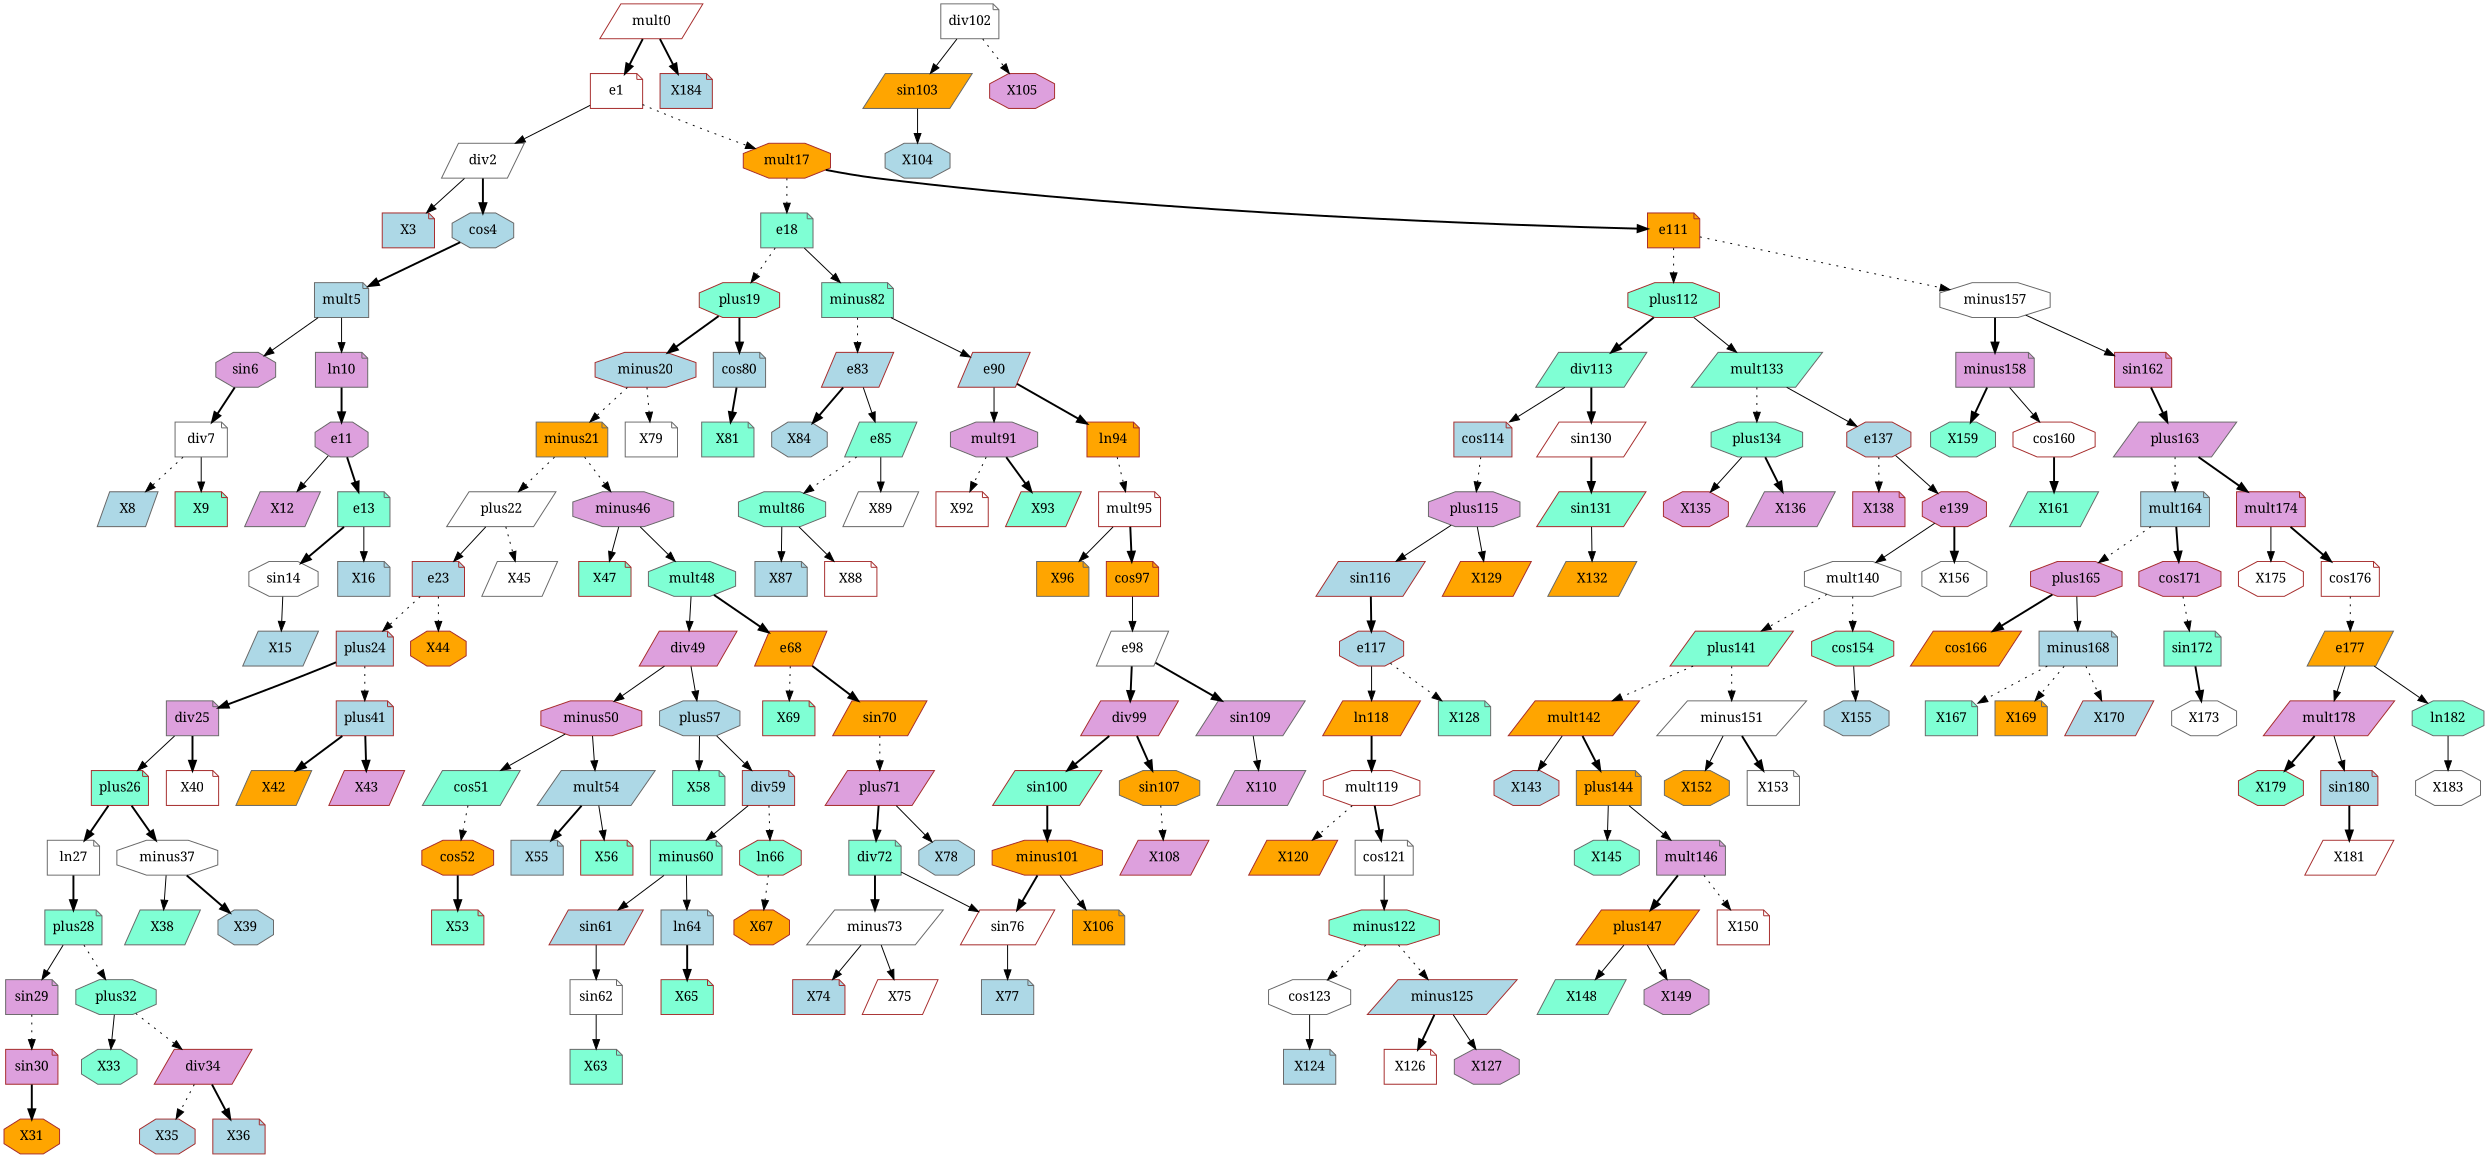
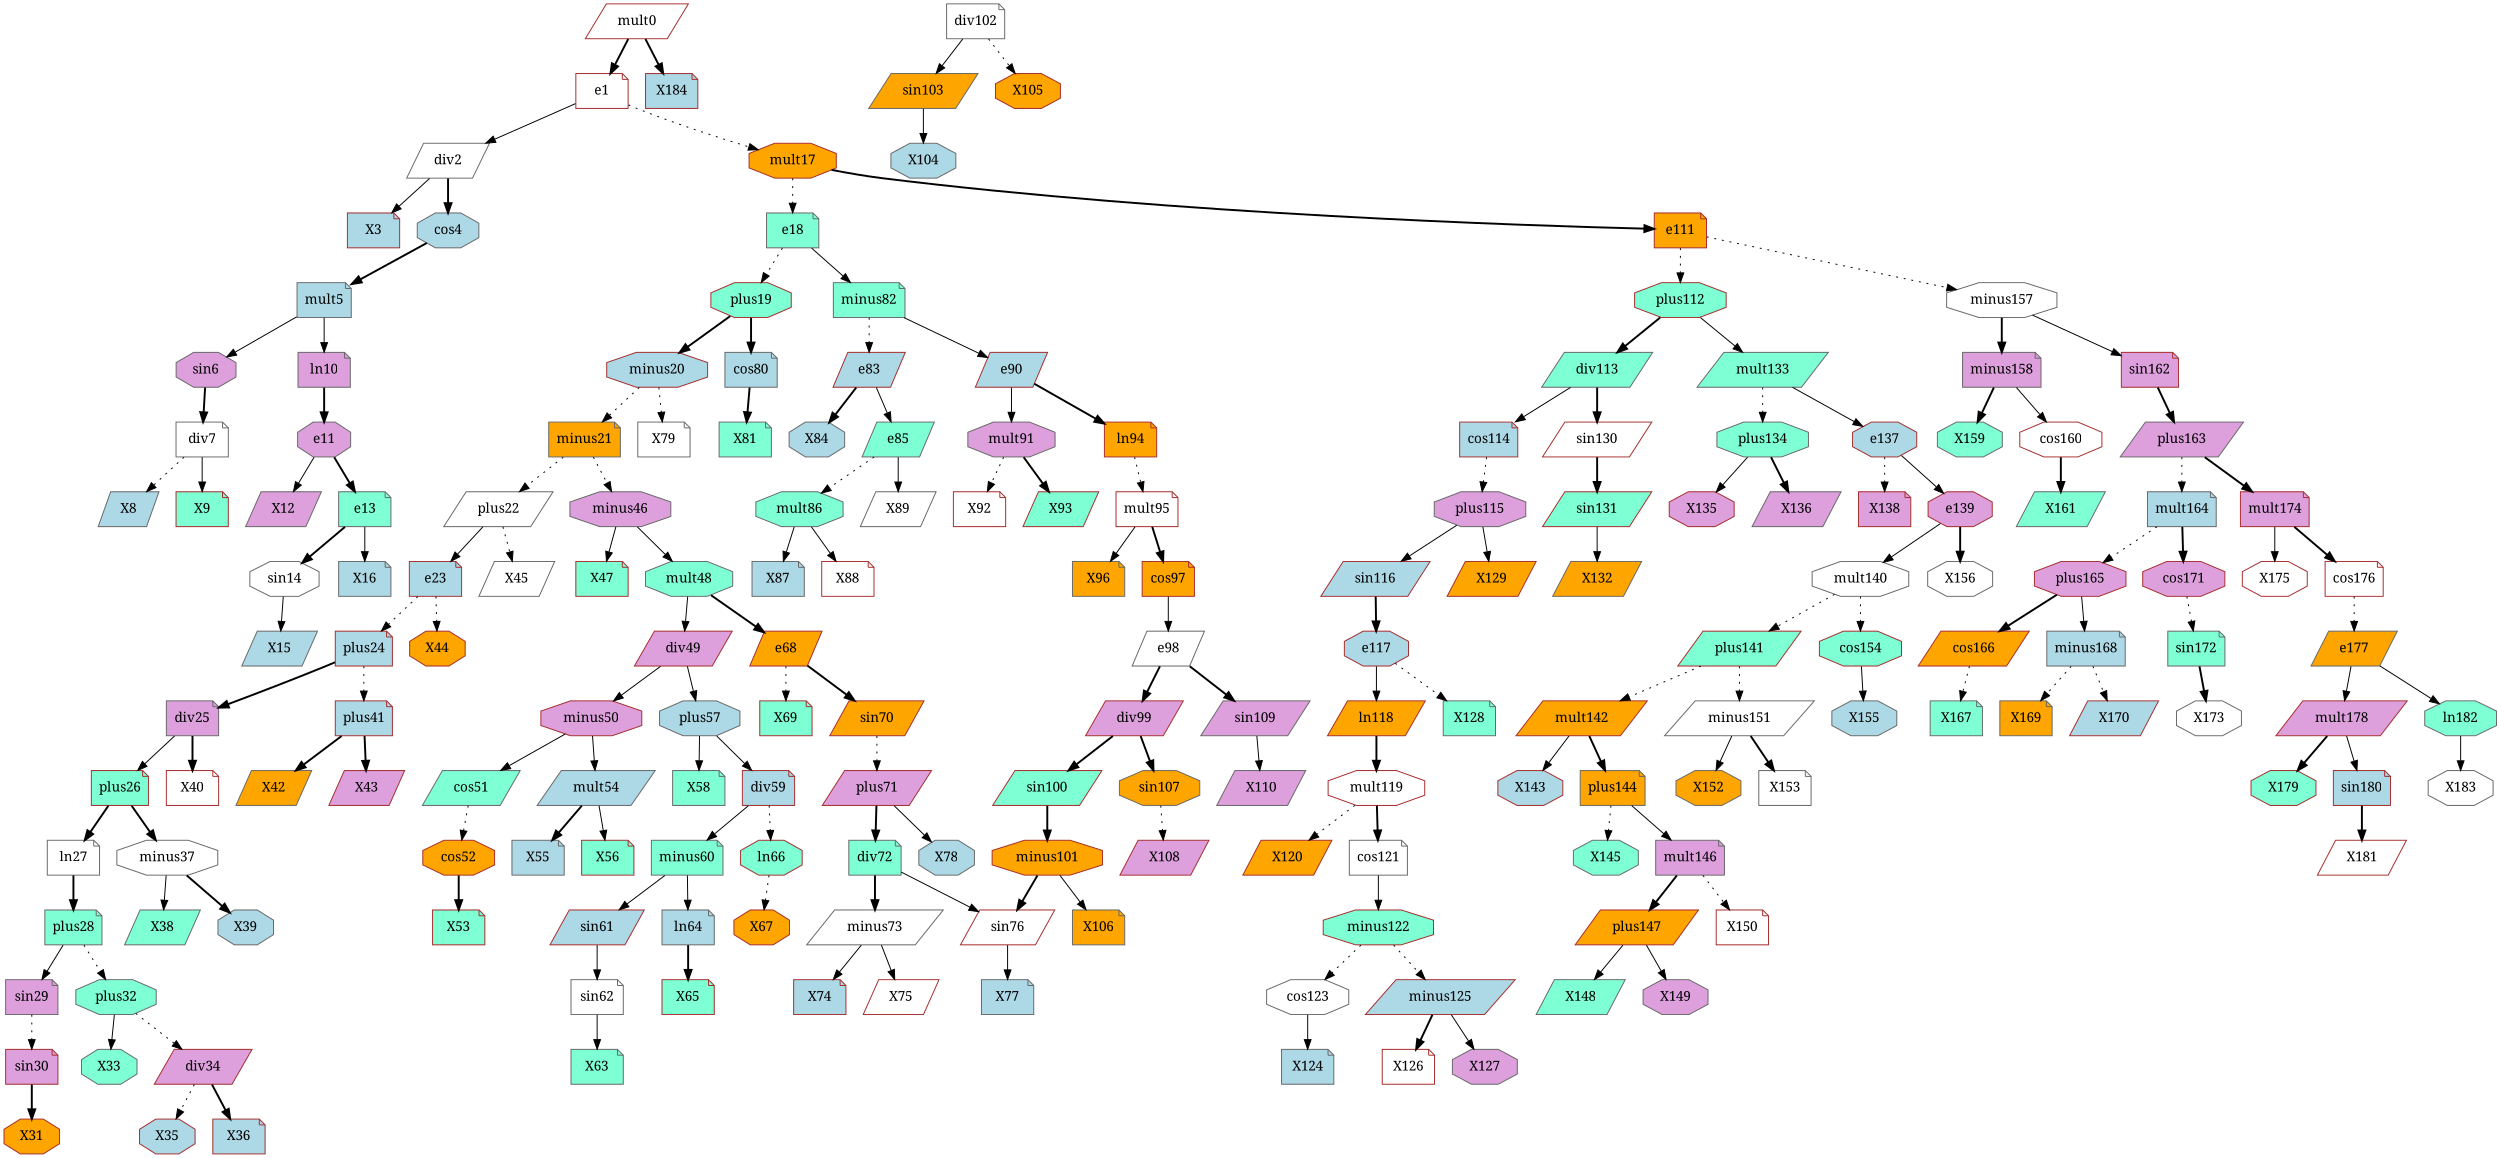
node "X105": fillcolor plum -> orange
edge "minus168" -> "X167": now "cos166" -> "X167"
edge "plus144" -> "X145": style solid -> dotted
